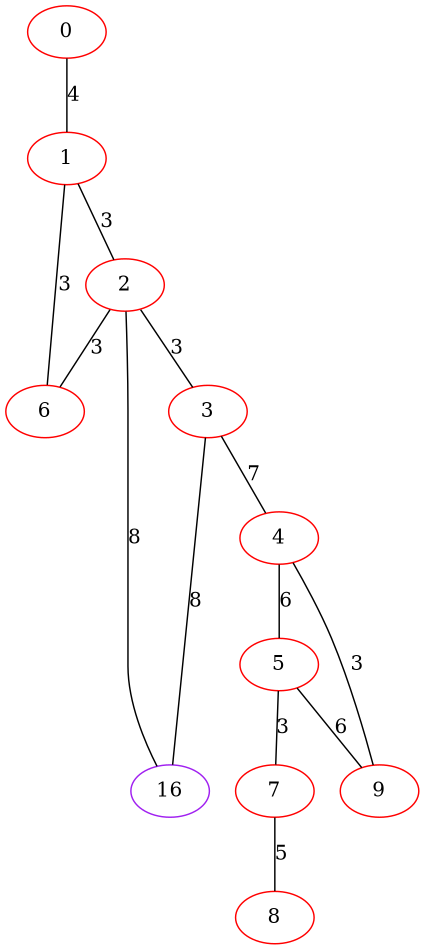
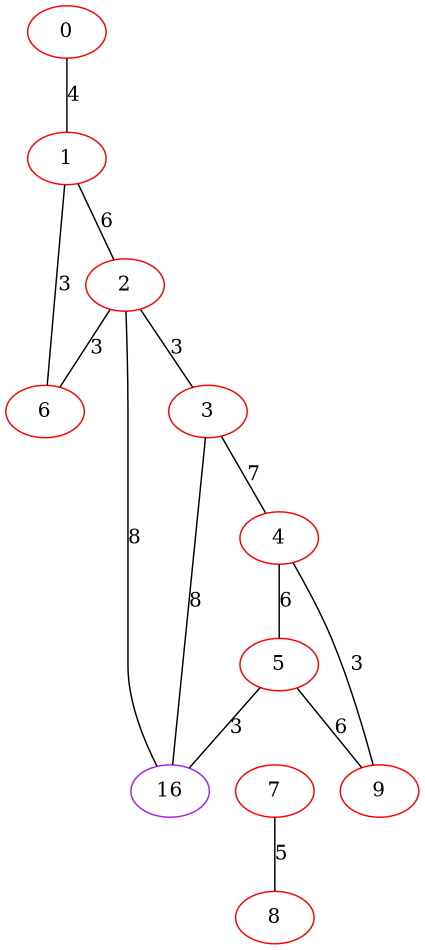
edge "1" -- "2": label "3" -> "6"
edge "5" -- "7": now "5" -- "16"
